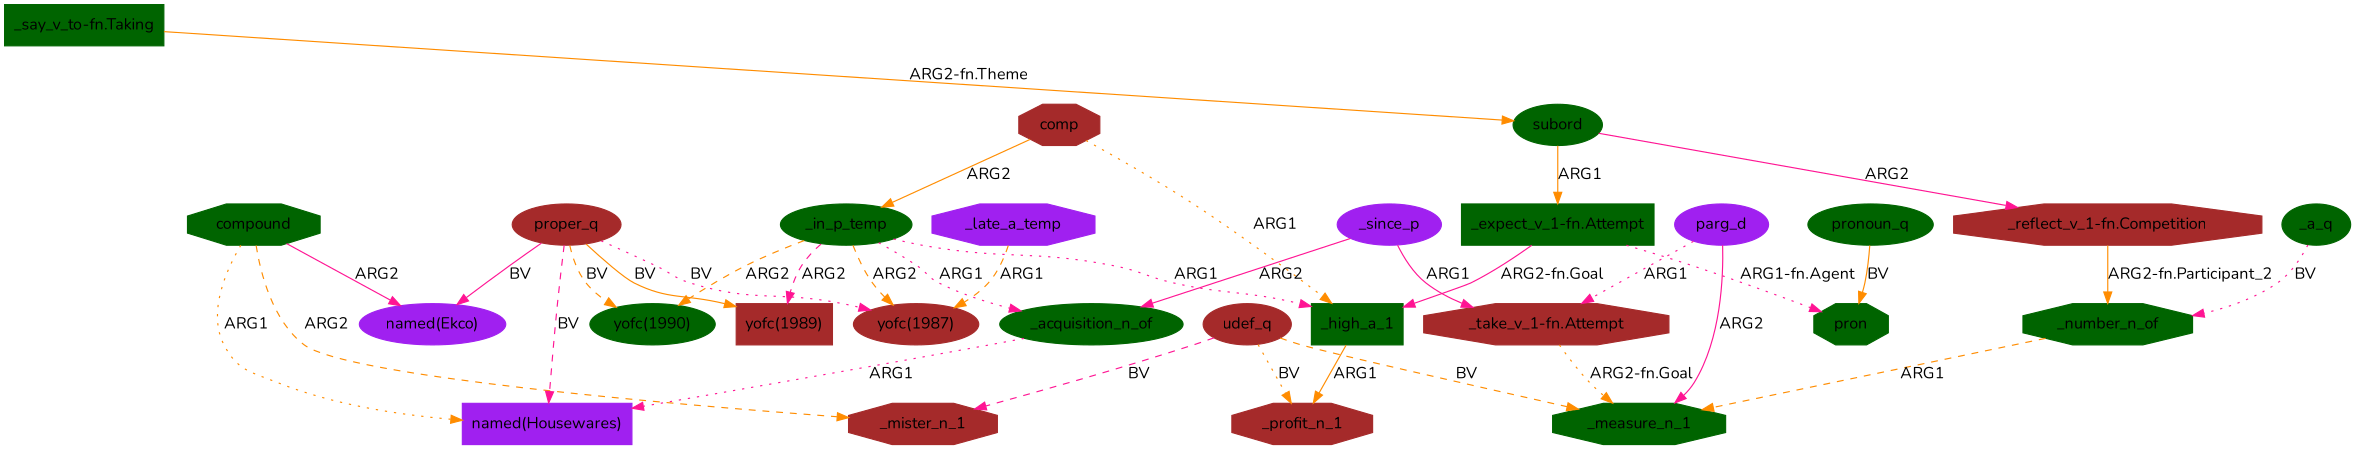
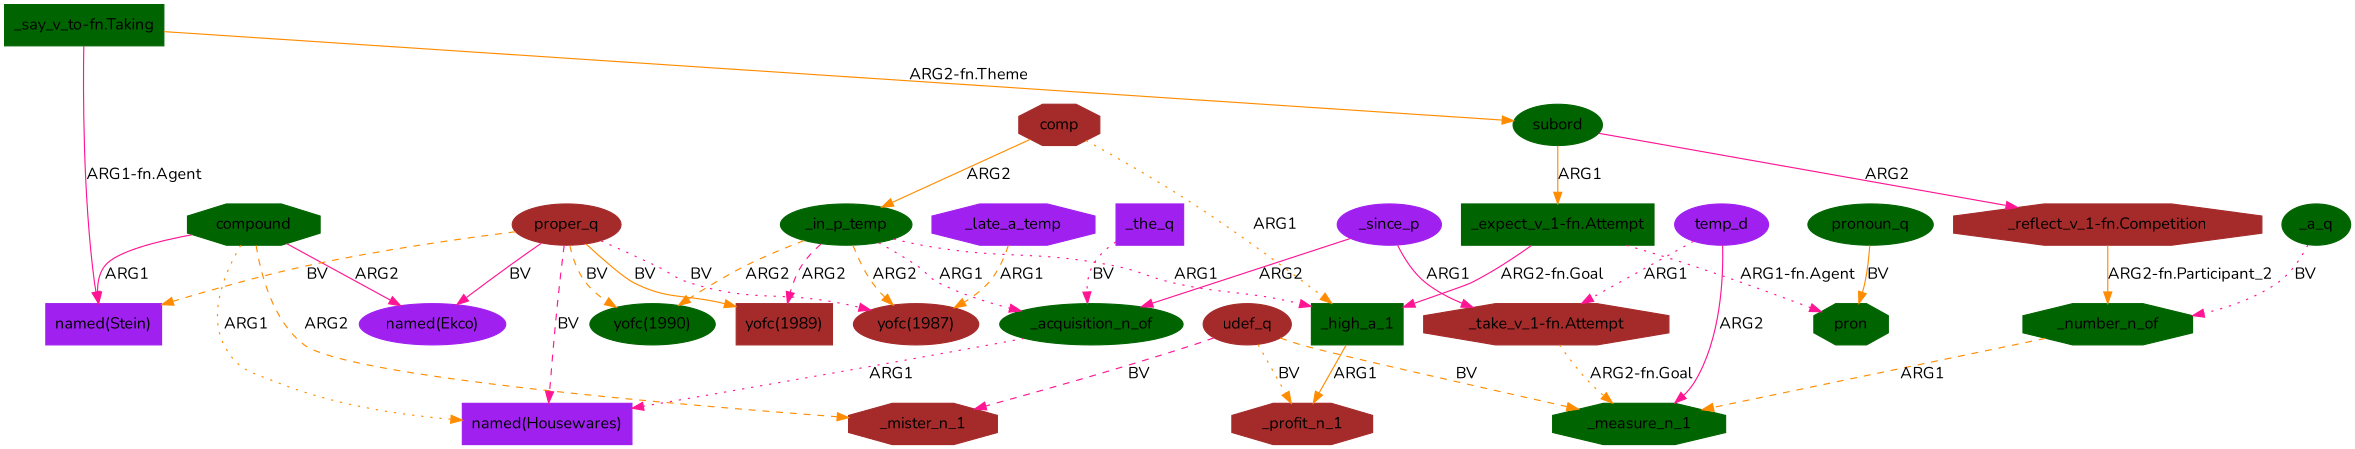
node "_the_q": added
node "parg_d": label "parg_d" -> "temp_d"
node "named(Stein)": added
